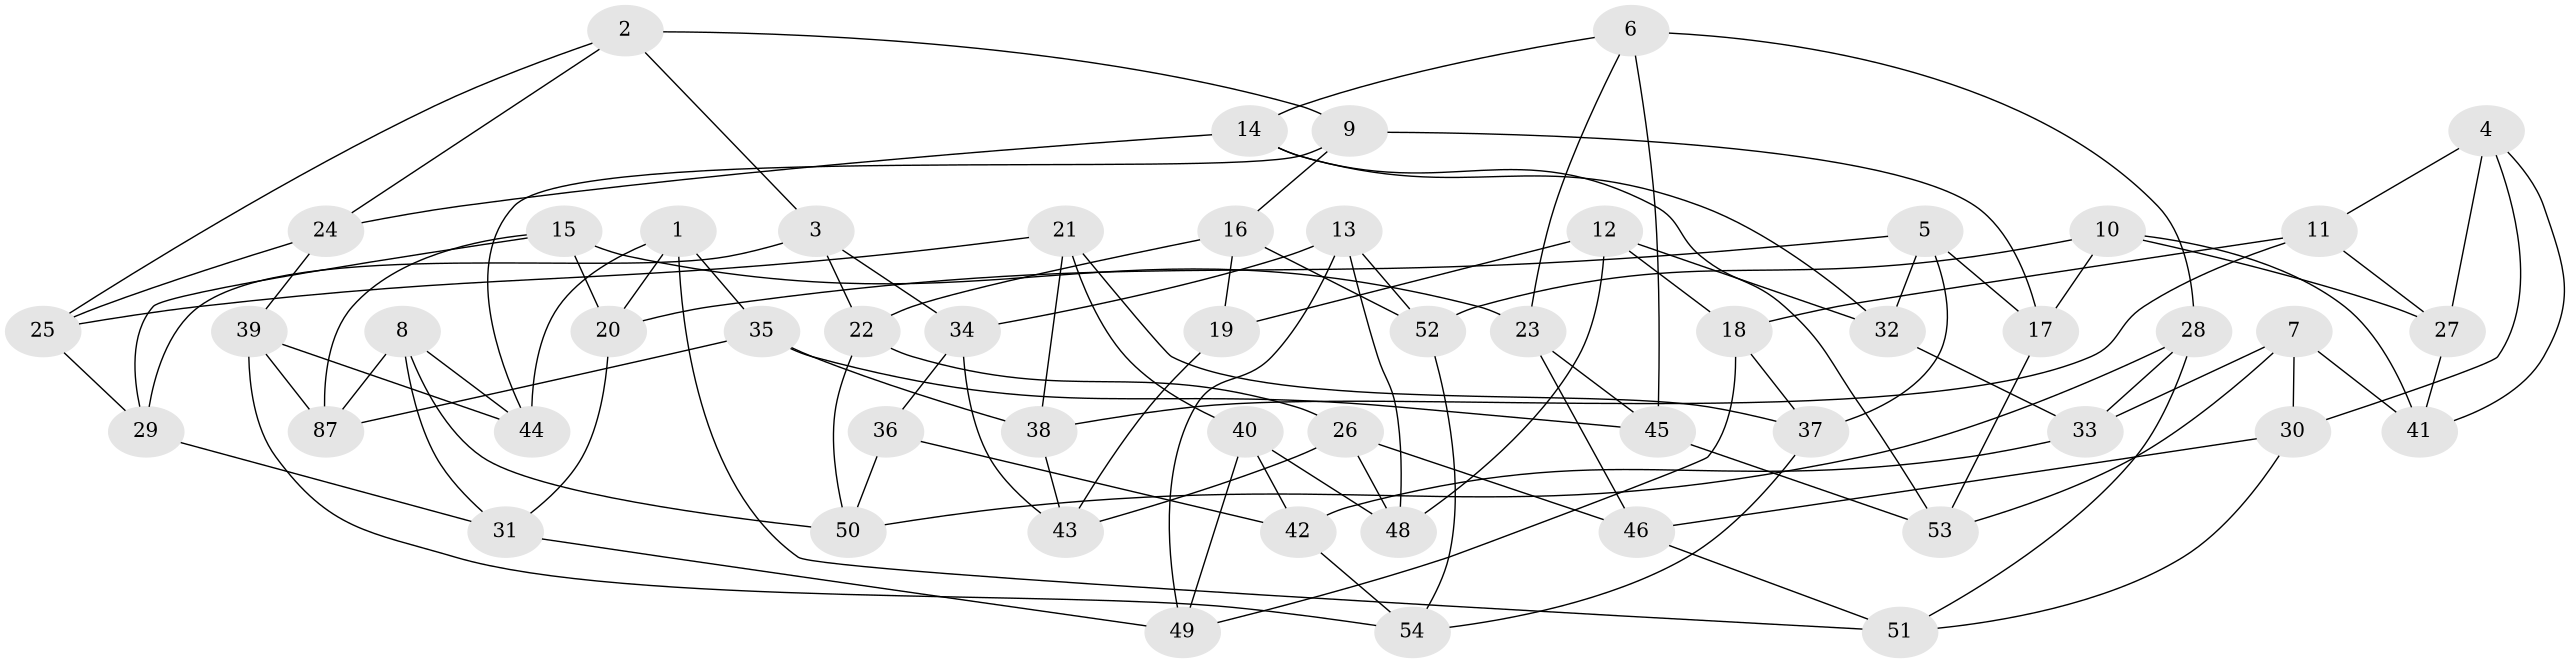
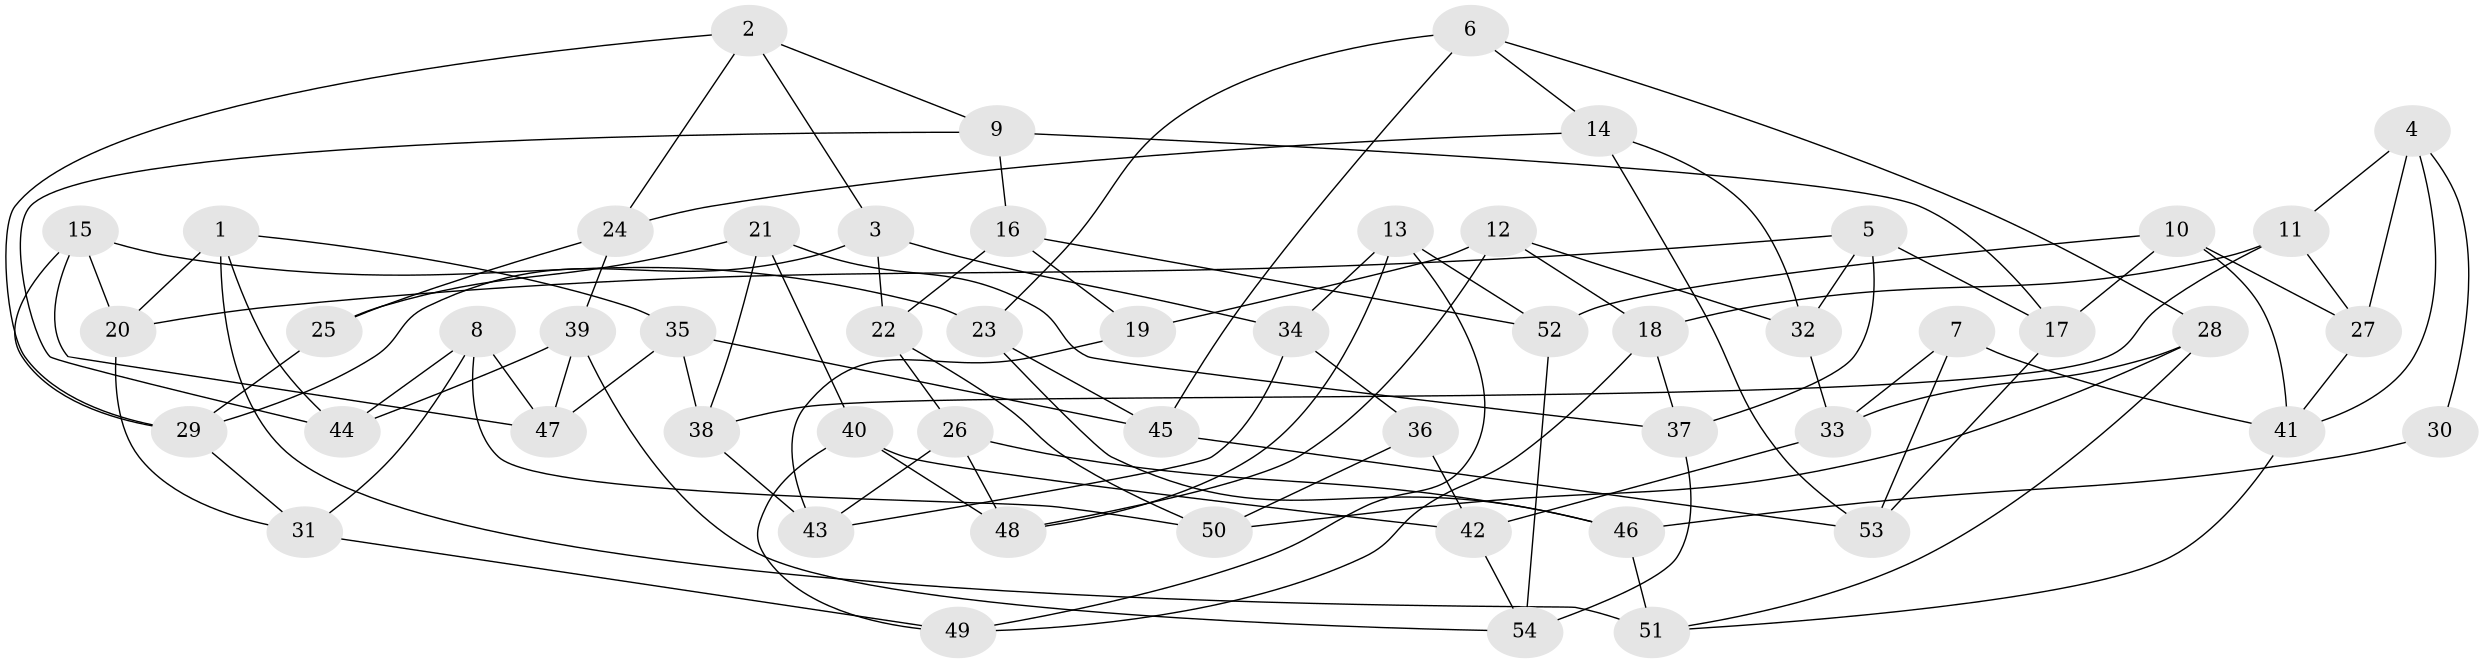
edge "2" -- "25": now "2" -- "29"
edge "7" -- "30": removed
node "87": label "87" -> "47"
edge "30" -- "51": now "41" -- "51"
